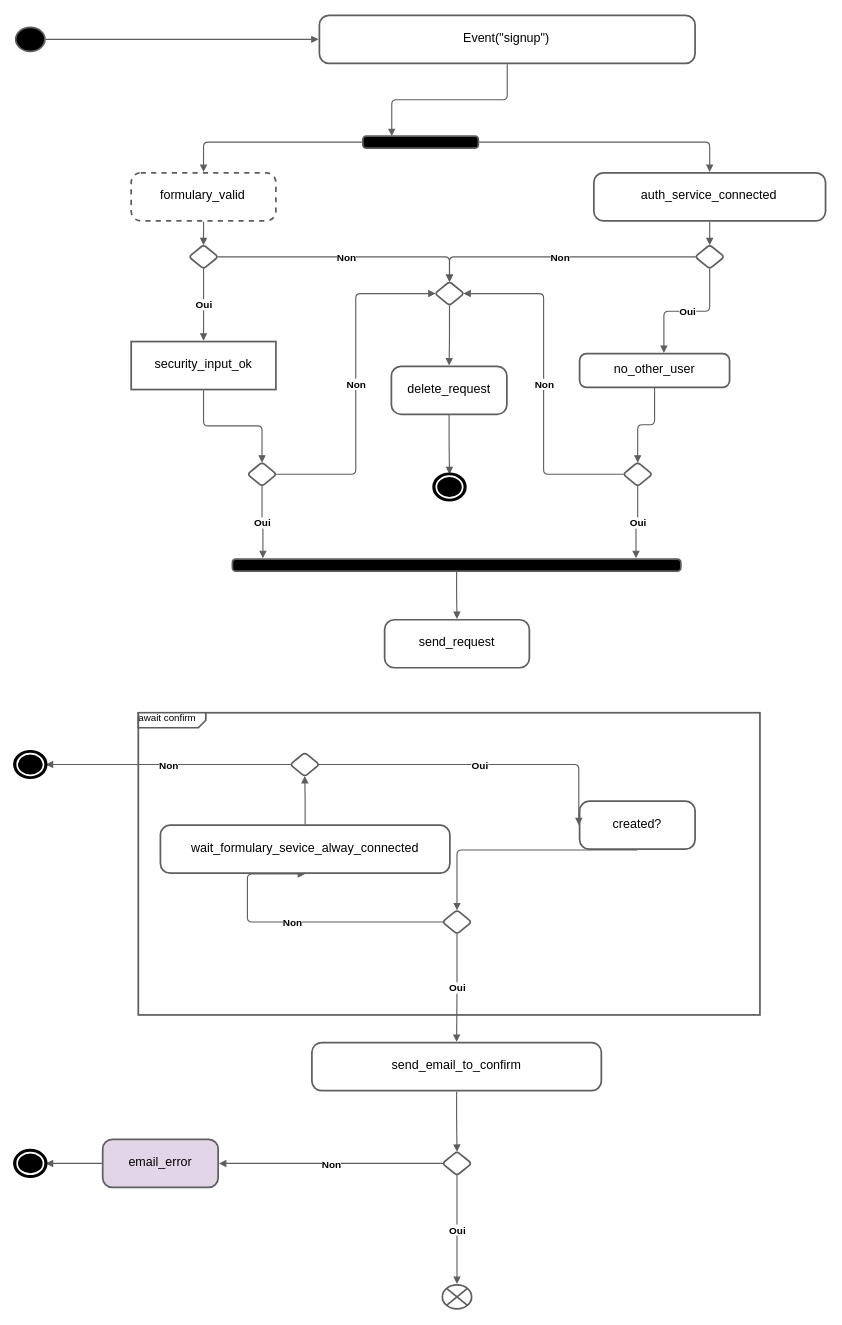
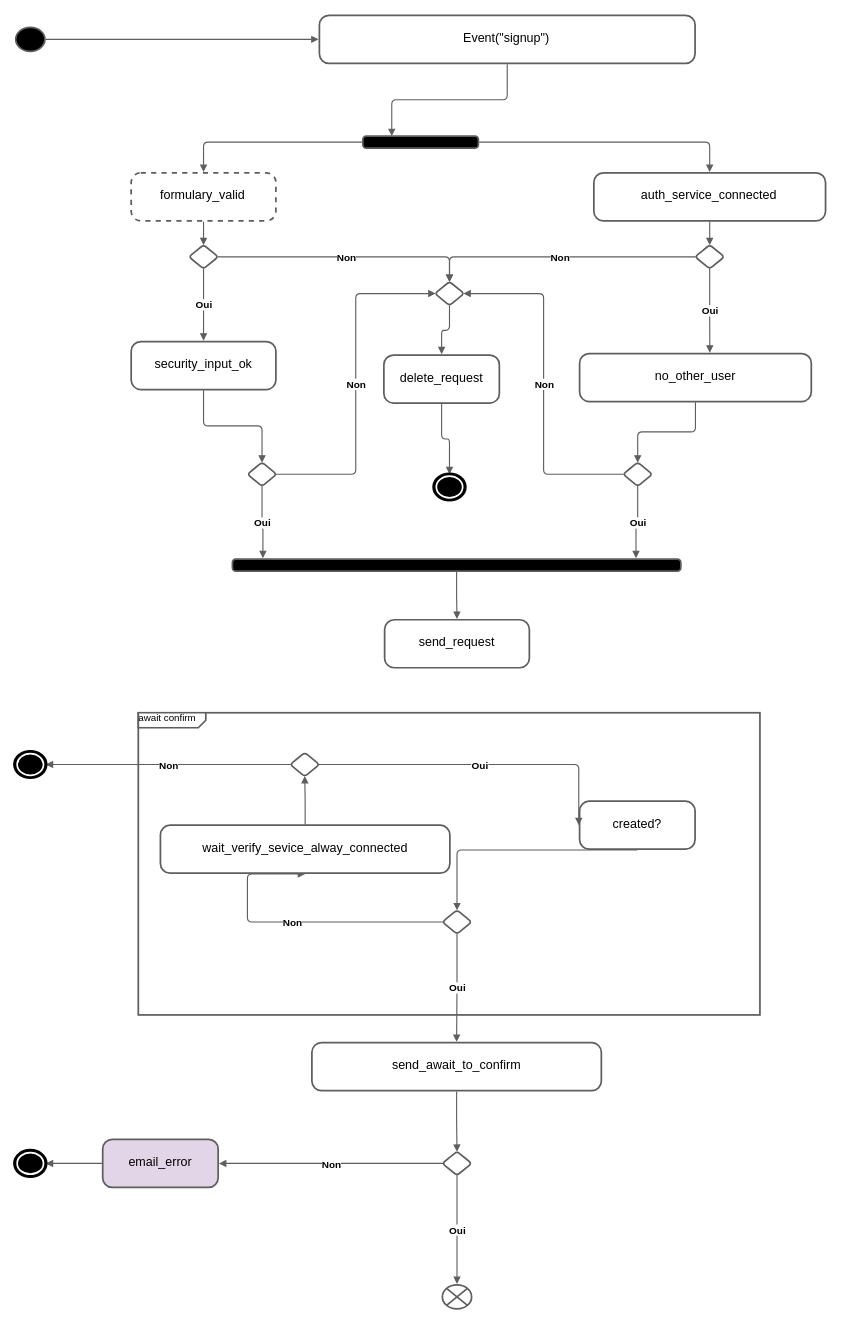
node "security_input_ok": shape rectangle -> rounded rectangle
node "no_other_user": size 150x34 -> 232x48
node "delete_request": moved (449, 390) -> (441, 379)
node "wait_formulary_sevice_alway_connected": label "wait_formulary_sevice_alway_connected" -> "wait_verify_sevice_alway_connected"
node "send_email_to_confirm": label "send_email_to_confirm" -> "send_await_to_confirm"
